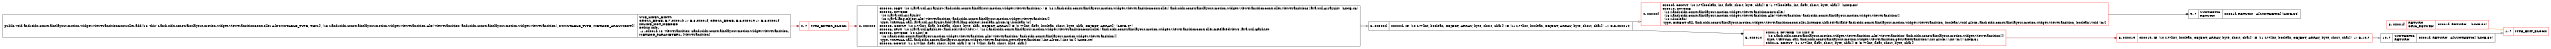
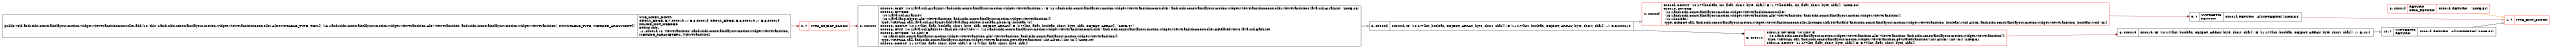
edge "4: 0x000f" -> "9: ?": color black -> brown
edge "9: ?" -> "1: ?": added
node "0: ?": text "MTH_ENTER_BLOCK" -> "MTH_OBJECT_BLOCK"
node "6: 0x0019": color red -> black
